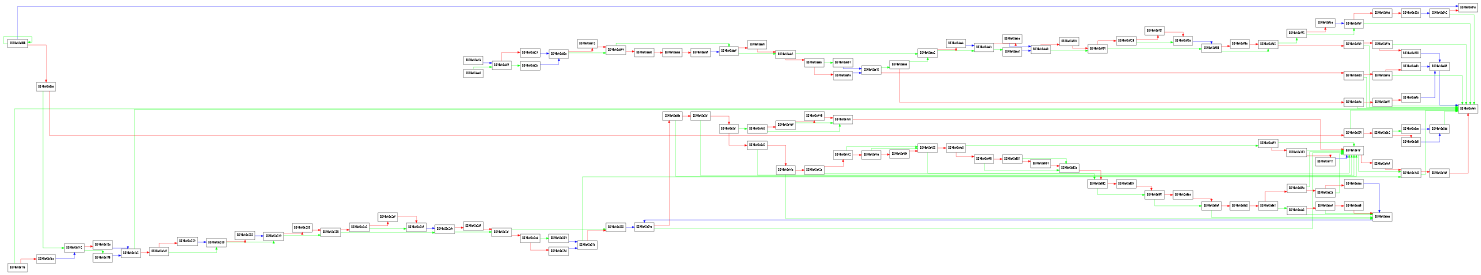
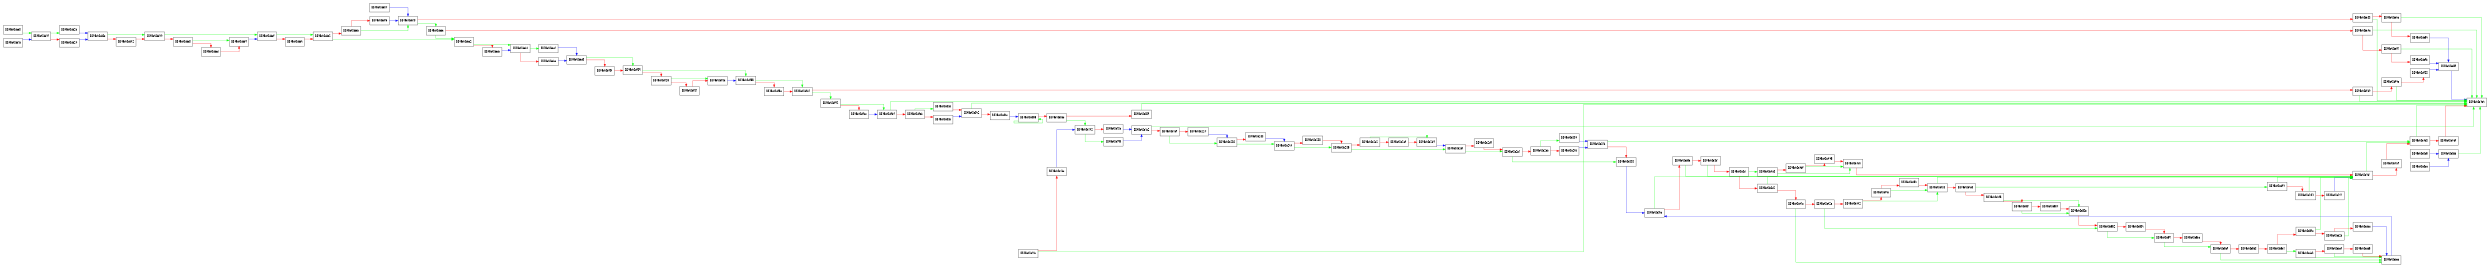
edge "BB75a48e055" -> "BB75a48e04c": reversed
edge "BB75a48dda0" -> "BB75a48ddb9": added
edge "BB75a48ddeb" -> "BB75a48de07": now "BB75a48ddeb" -> "BB75a48de10"
node "BB75a48e03d": added
node "BB75a48e0b2": removed
node "BB75a42e5bc": label "BB75a42e5bc" -> "BB75a48e5bc"
